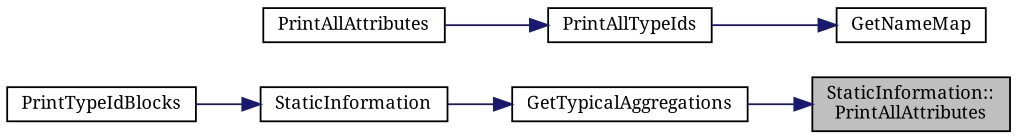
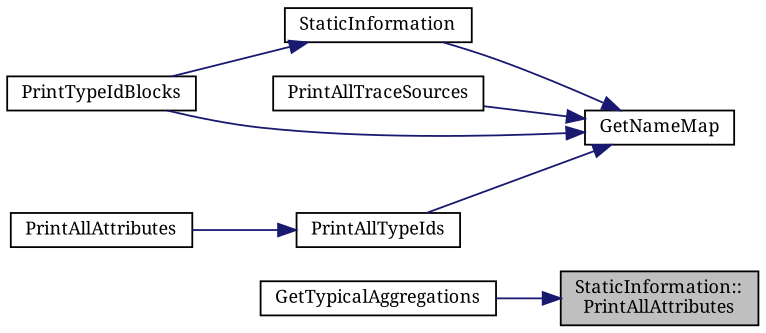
node "PrintAllTraceSources": added
edge "StaticInformation" -> "GetTypicalAggregations": now "StaticInformation" -> "GetNameMap"
edge "PrintTypeIdBlocks" -> "GetNameMap": added
